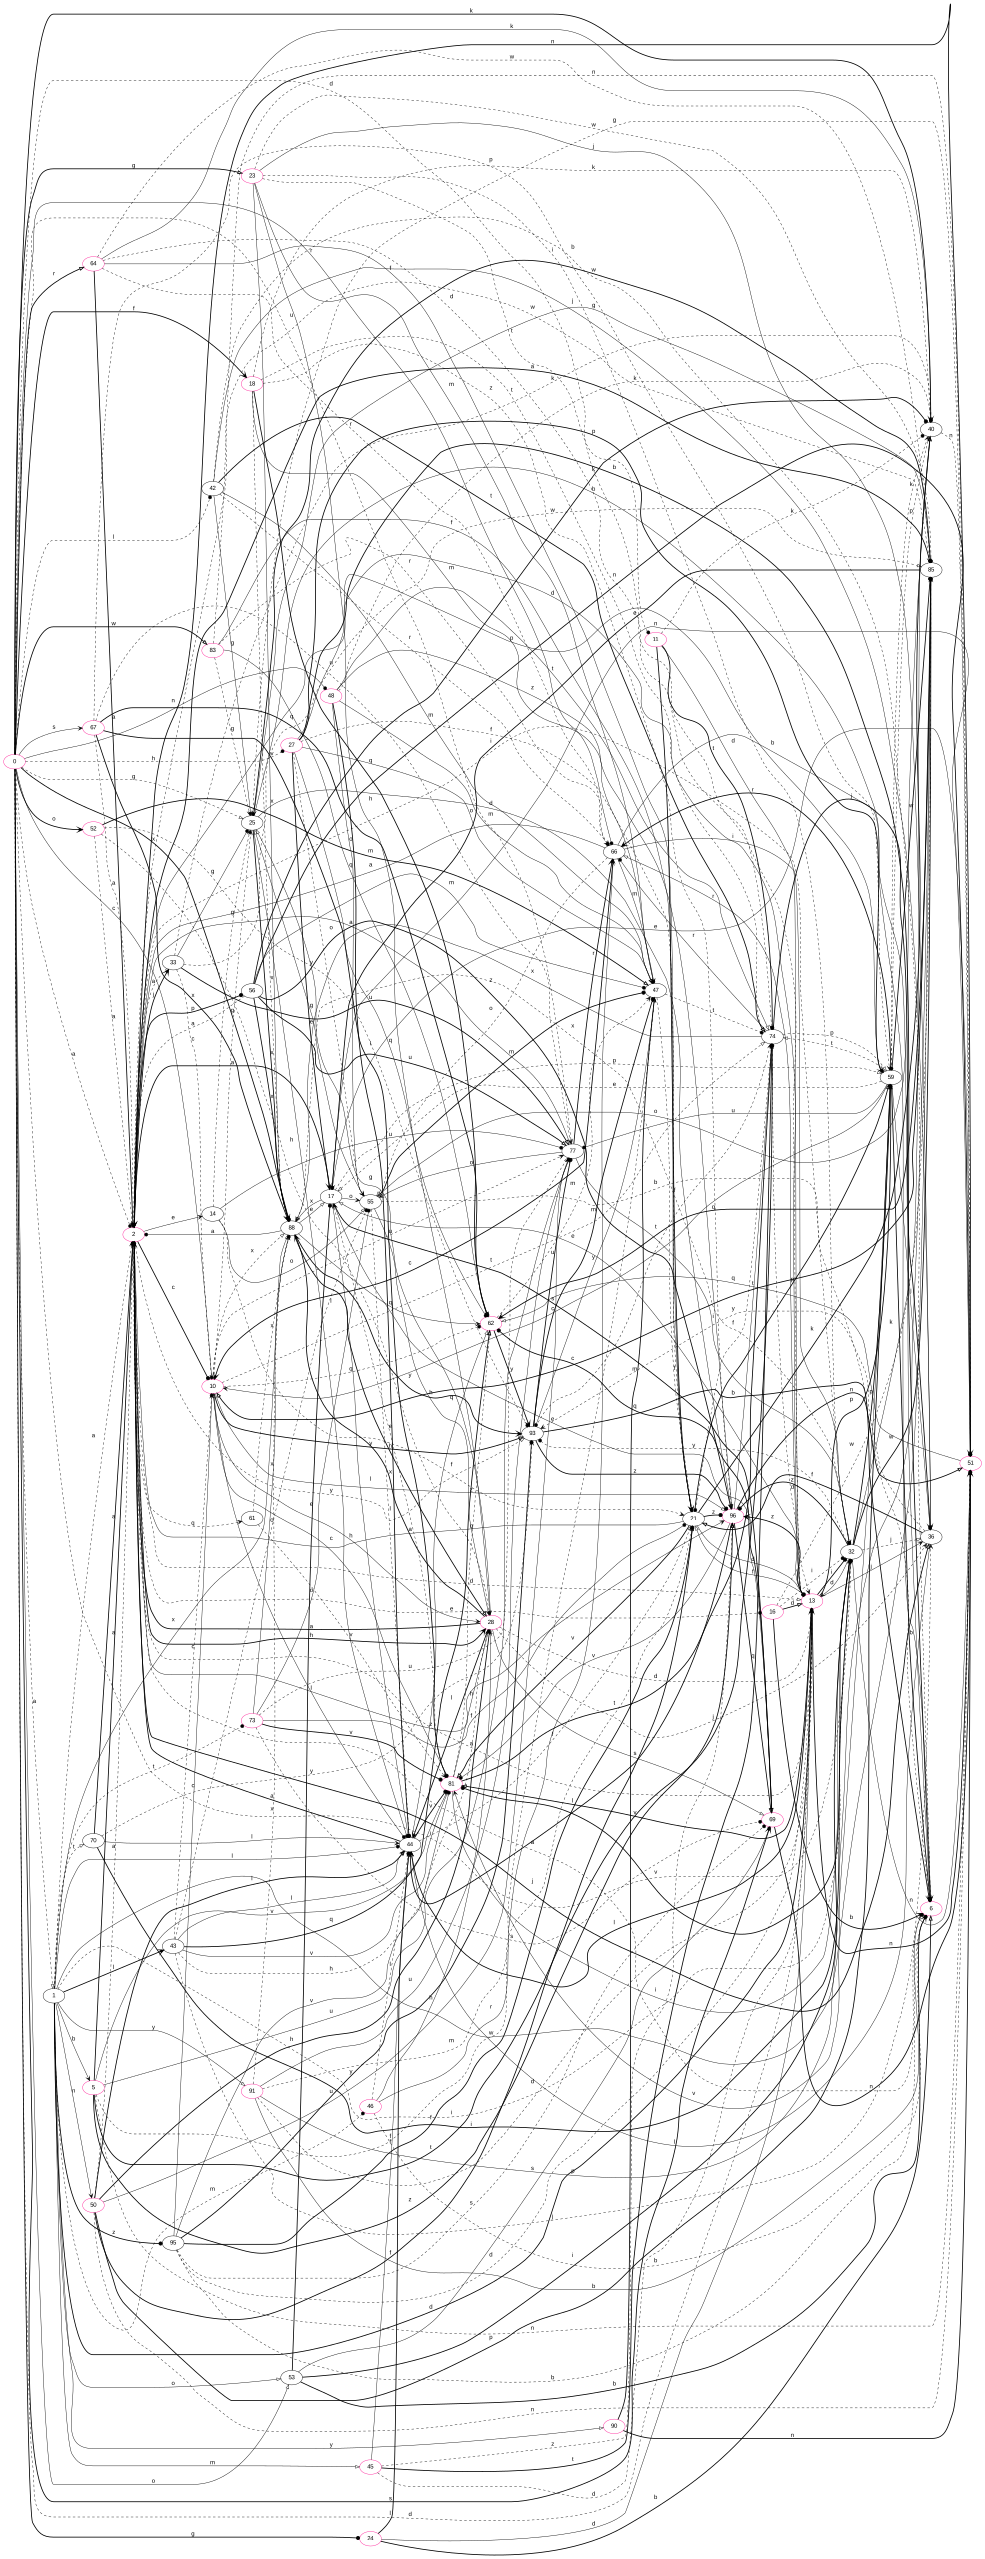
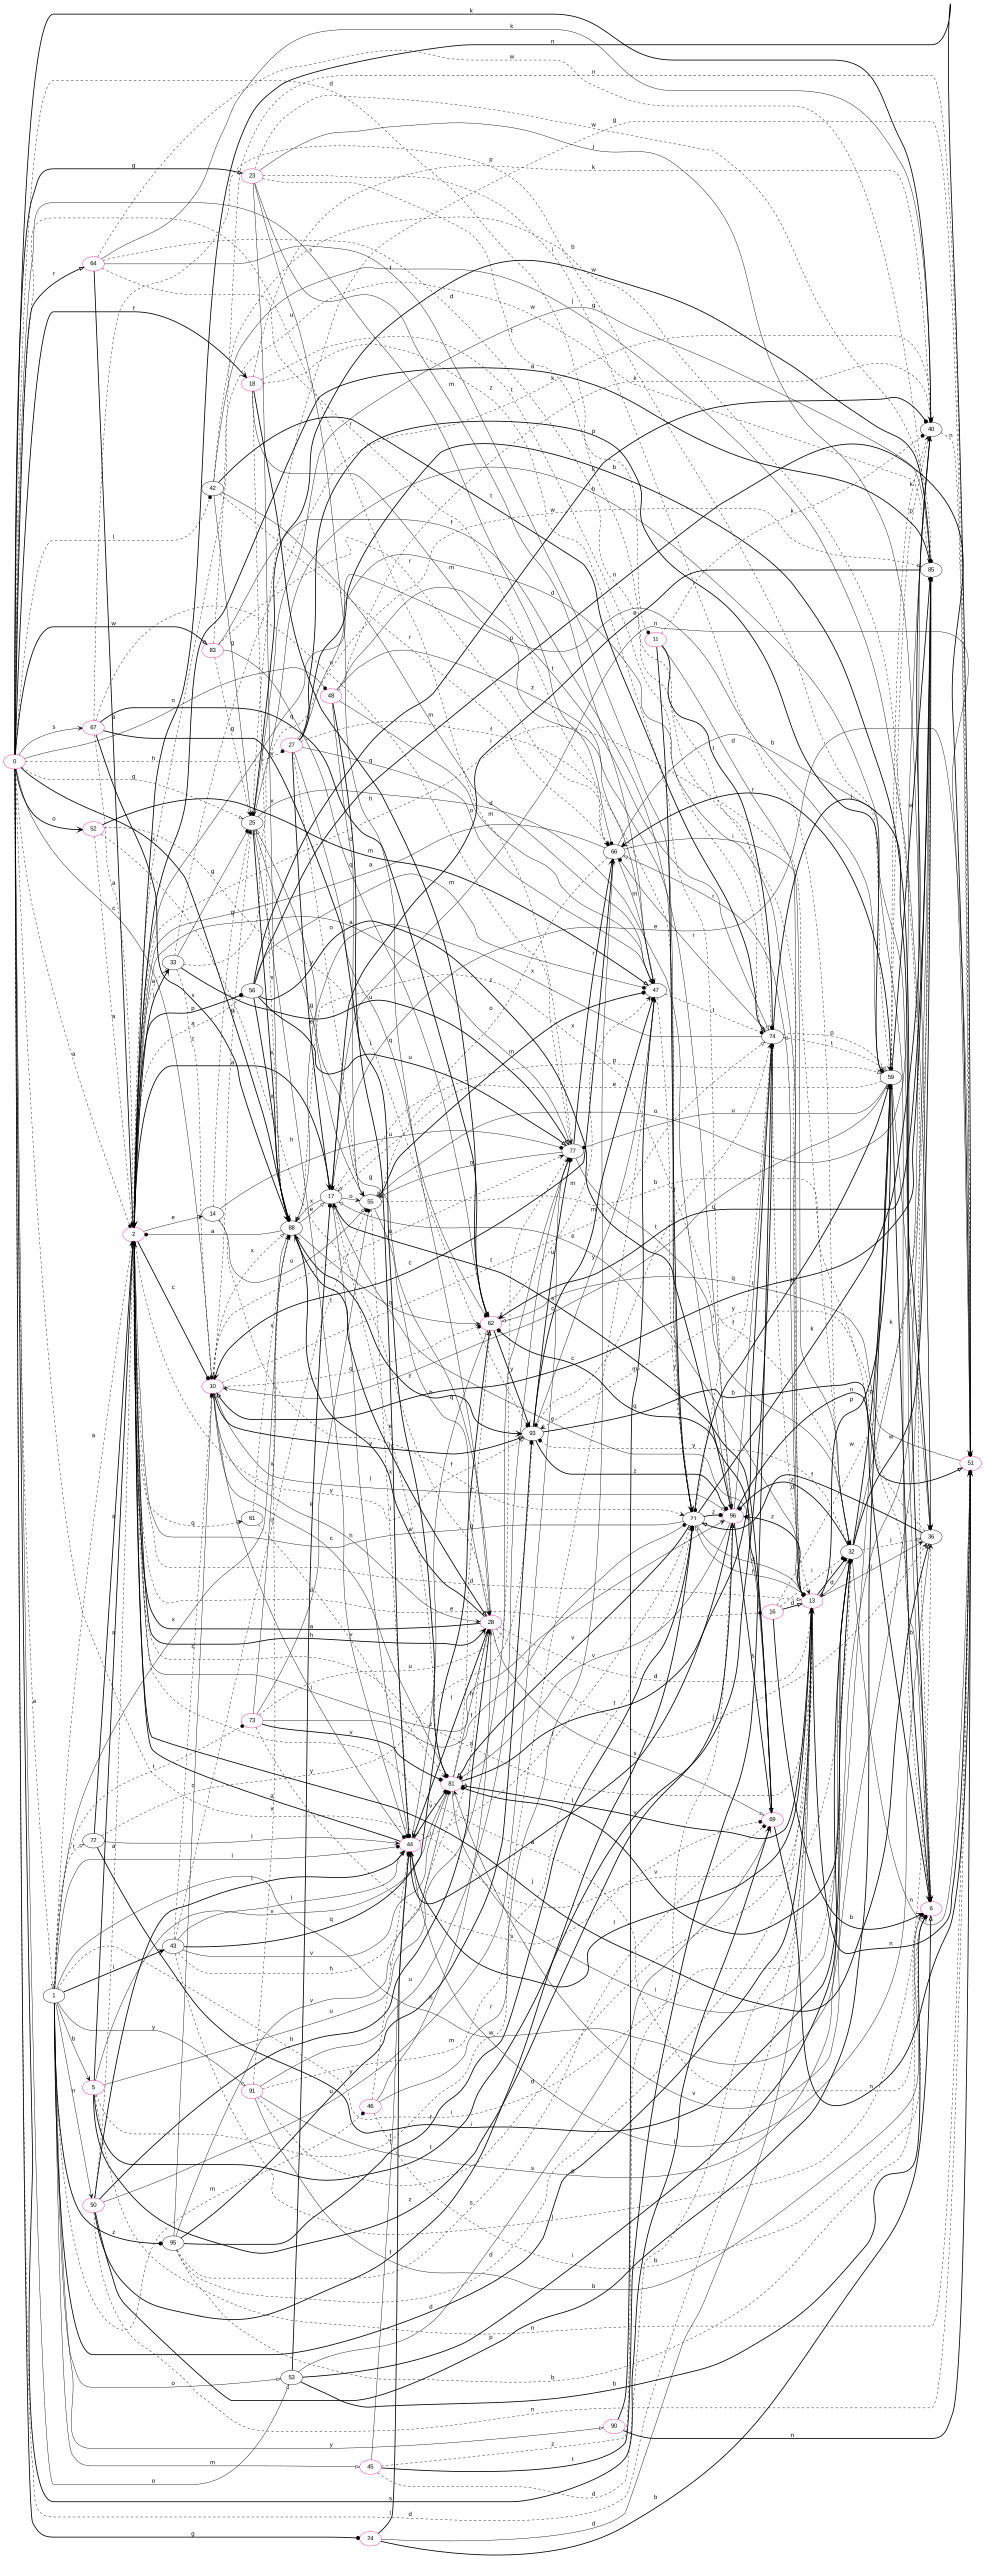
edge "96" -> "69": label "q" -> "s"
node "70": label "70" -> "72"
node "44": color black -> deeppink
